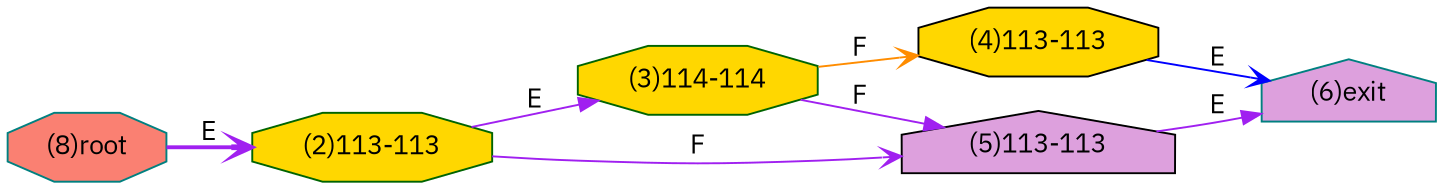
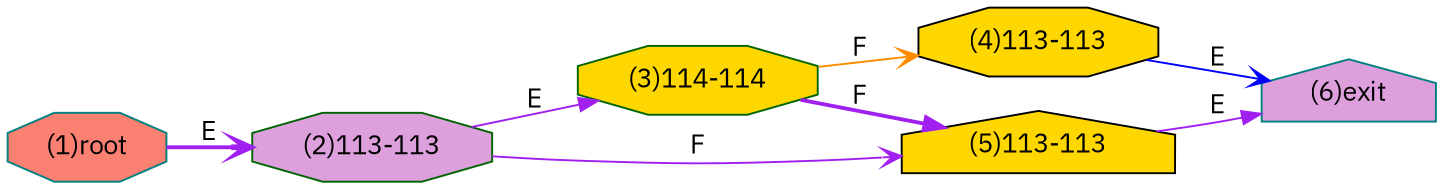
edge "(3)114-114" -> "(5)113-113": style solid -> bold
node "(5)113-113": fillcolor plum -> gold
node "(8)root": label "(8)root" -> "(1)root"
node "(2)113-113": fillcolor gold -> plum
